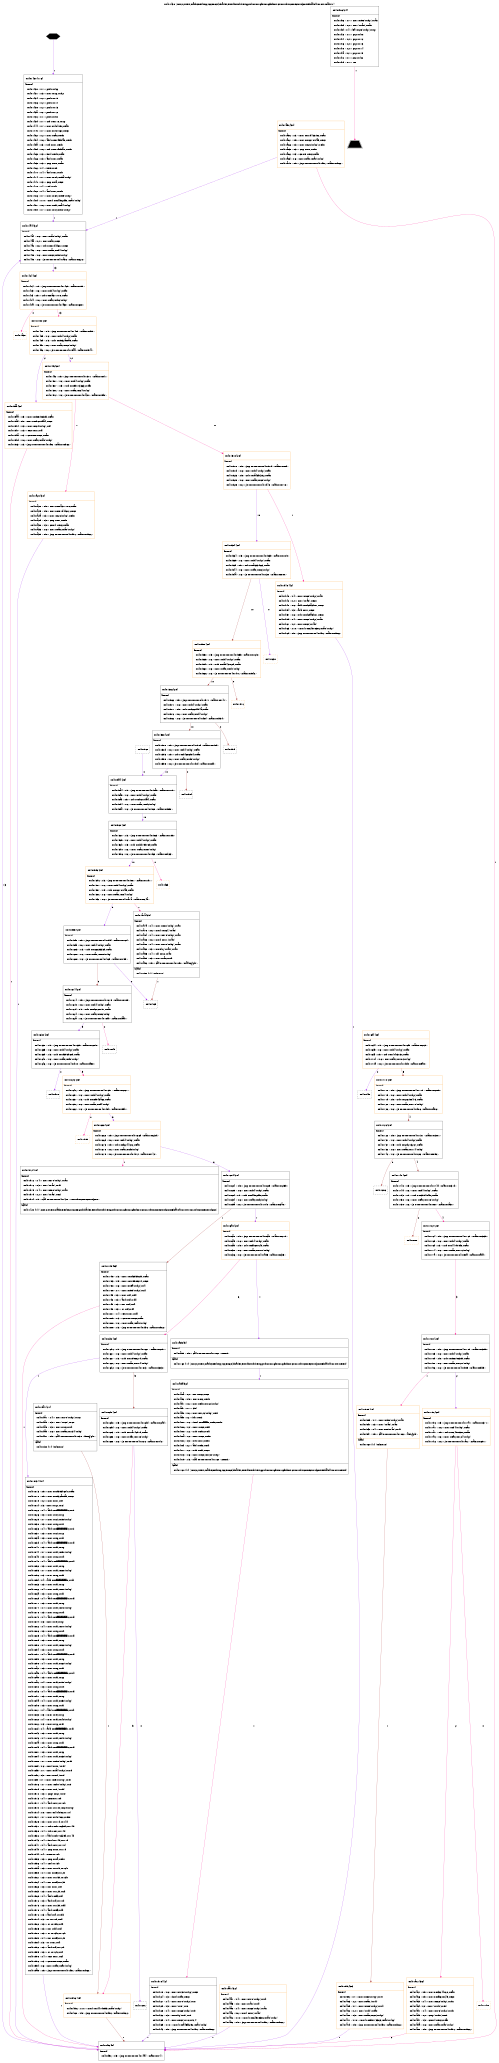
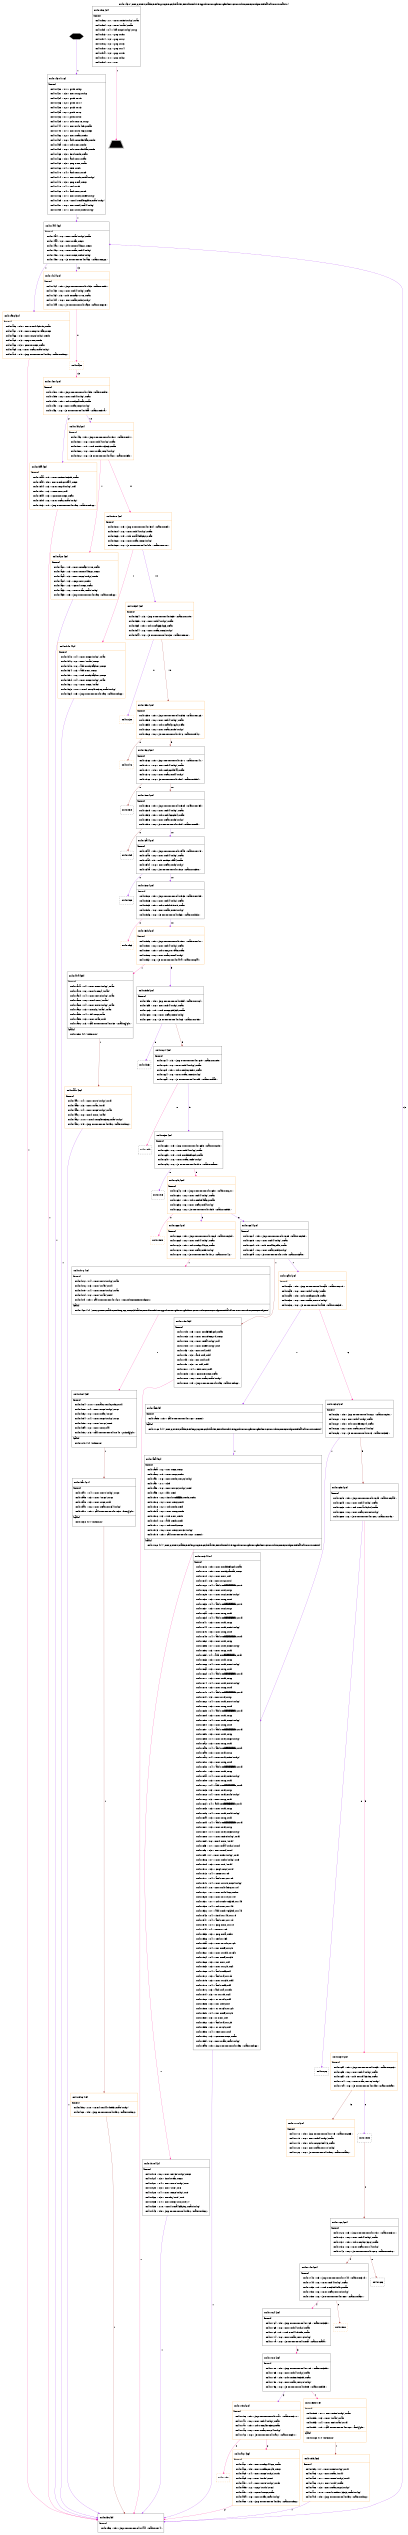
edge "0x401a5c [30]" -> "0x4014a4 [32]": reversed
edge "0x4014c4 [28]" -> "0x4014e0 [28]": now "0x401a3e" -> "0x4014e0 [28]"
edge "0x401550 [28]" -> "0x40156c [28]": label " 10" -> " 9"
edge "0x4019c8" -> "0x4015a4 [28]": reversed
edge "0x401a7a [39]" -> "0x401bc5": now "0x401a7a [39]" -> "0x401aa1 [32]"
edge "0x401710 [28]" -> "0x40172c [28]": now "0x401dde" -> "0x40172c [28]"
edge "0x401668 [28]" -> "0x401684 [28]": now "0x40164c [28]" -> "0x401684 [28]"
node "0x401b84 [29]": added
edge "0x4016d8 [28]" -> "0x401bb6 [15]": now "0x4016d8 [28]" -> "0x4016f4 [28]"
